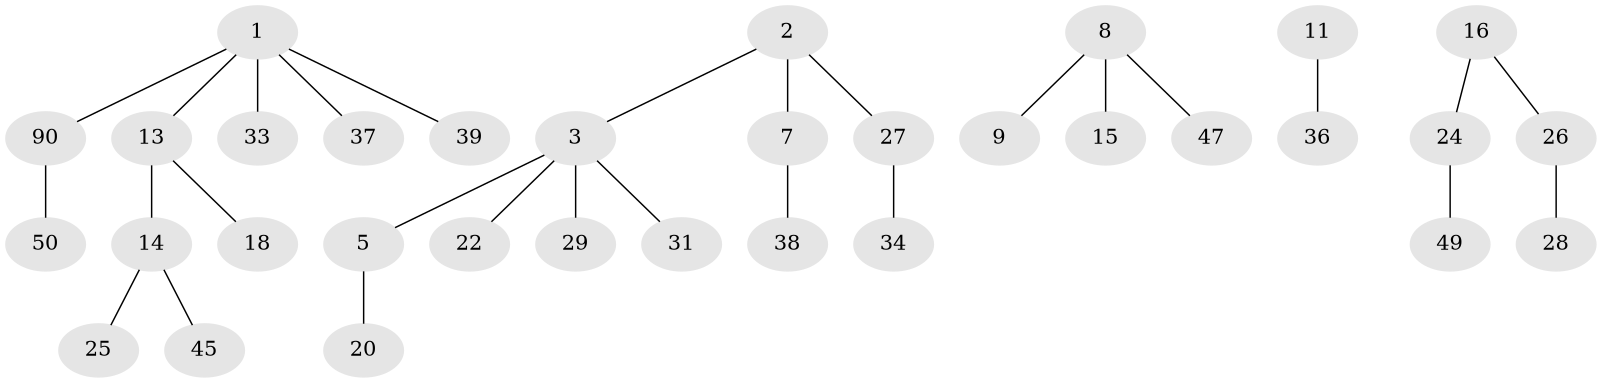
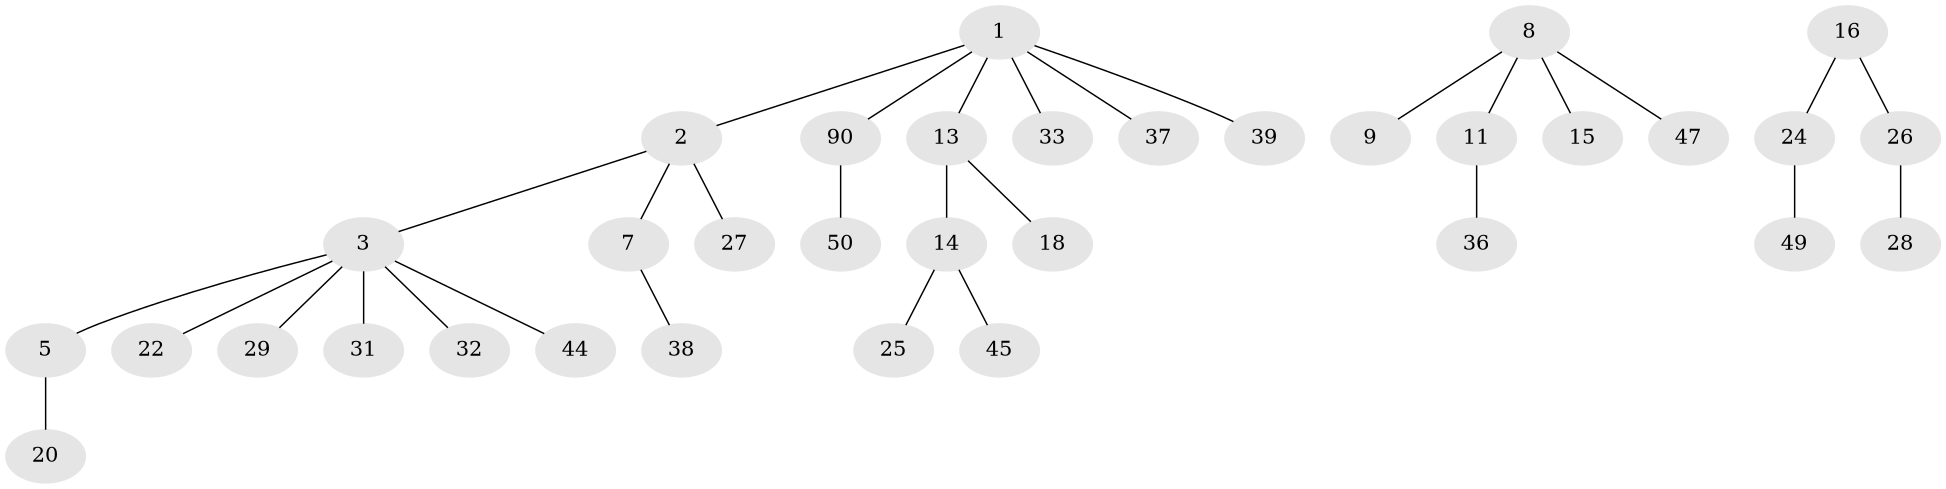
edge "1" -- "2": added
edge "8" -- "11": added
node "34": removed
node "32": added
node "44": added
